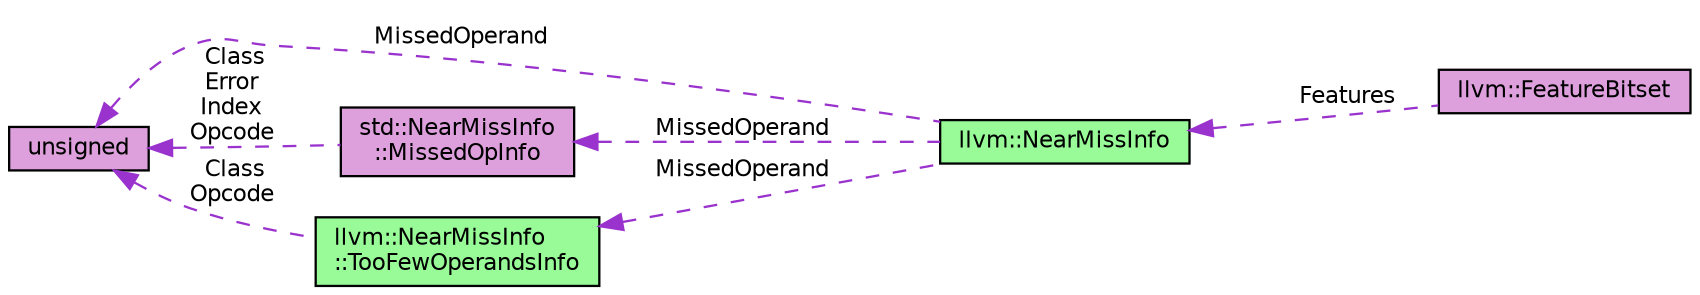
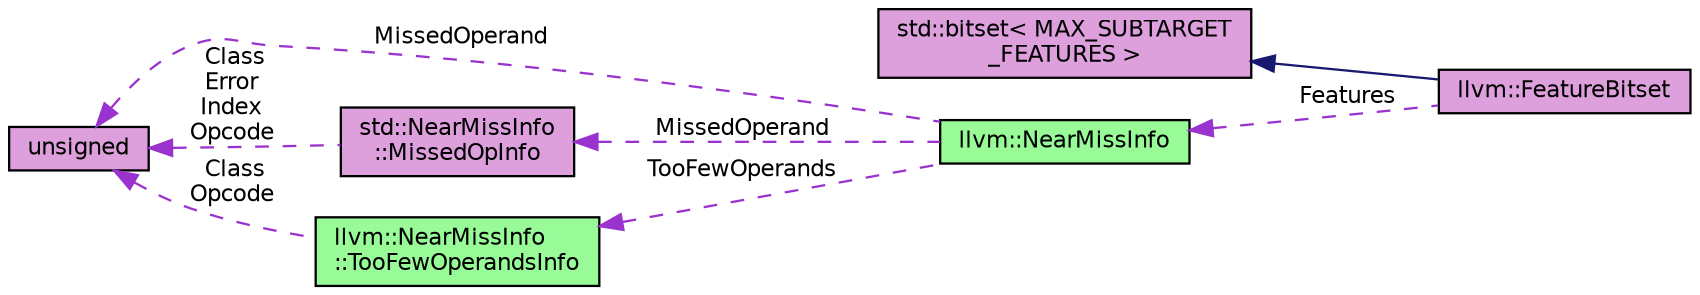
node "std::bitset< MAX_SUBTARGET _FEATURES >": added
edge "llvm::NearMissInfo" -> "llvm::NearMissInfo ::TooFewOperandsInfo": label " MissedOperand" -> " TooFewOperands"
